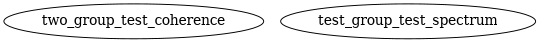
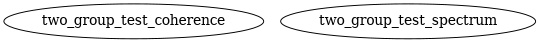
node "test_group_test_spectrum": label "test_group_test_spectrum" -> "two_group_test_spectrum"
